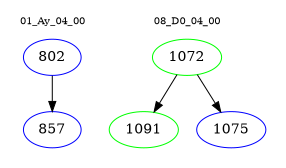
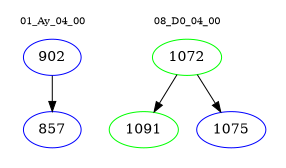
node "802": label "802" -> "902"
